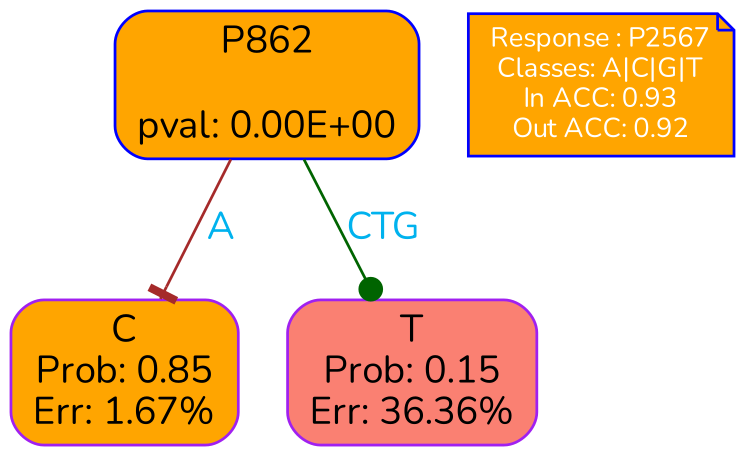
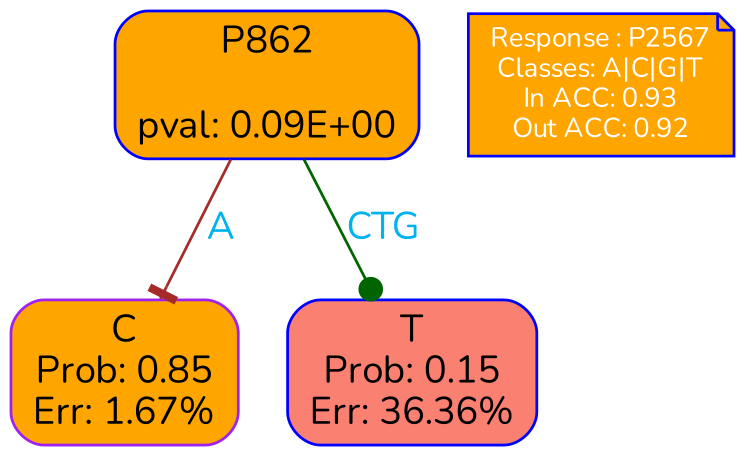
node "P862 pval: 0.00E+00": label "P862 pval: 0.00E+00" -> "P862 pval: 0.09E+00"
node "T Prob: 0.15 Err: 36.36%": color purple -> blue
